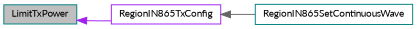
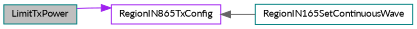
node "RegionIN865SetContinuousWave": label "RegionIN865SetContinuousWave" -> "RegionIN165SetContinuousWave"
edge "RegionIN865TxConfig" -> "LimitTxPower": reversed
